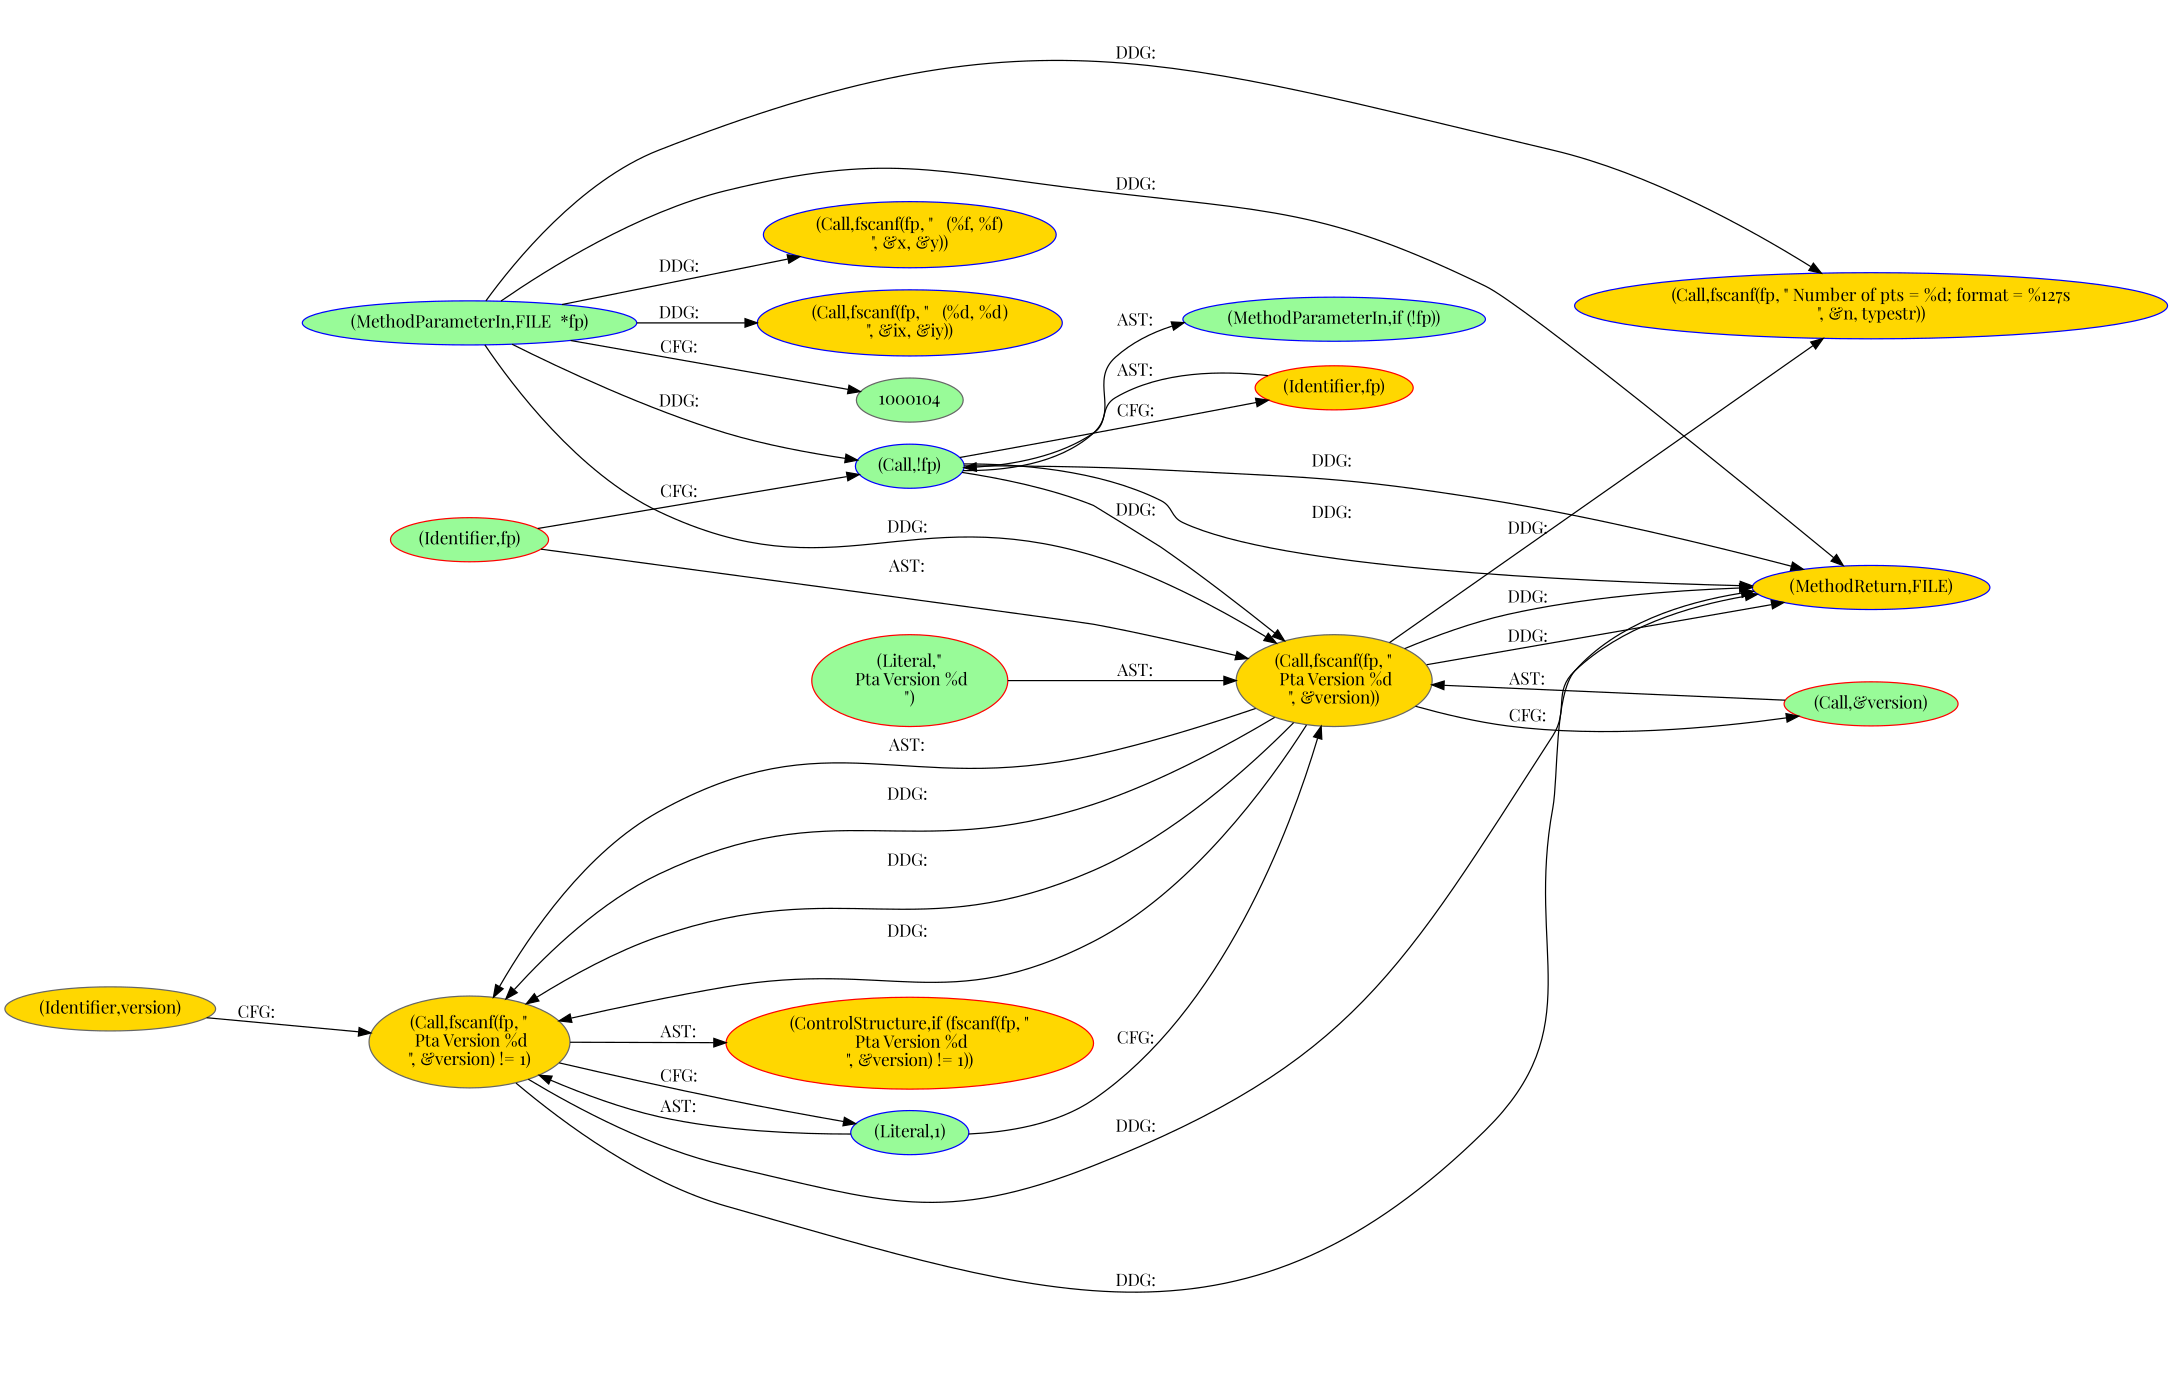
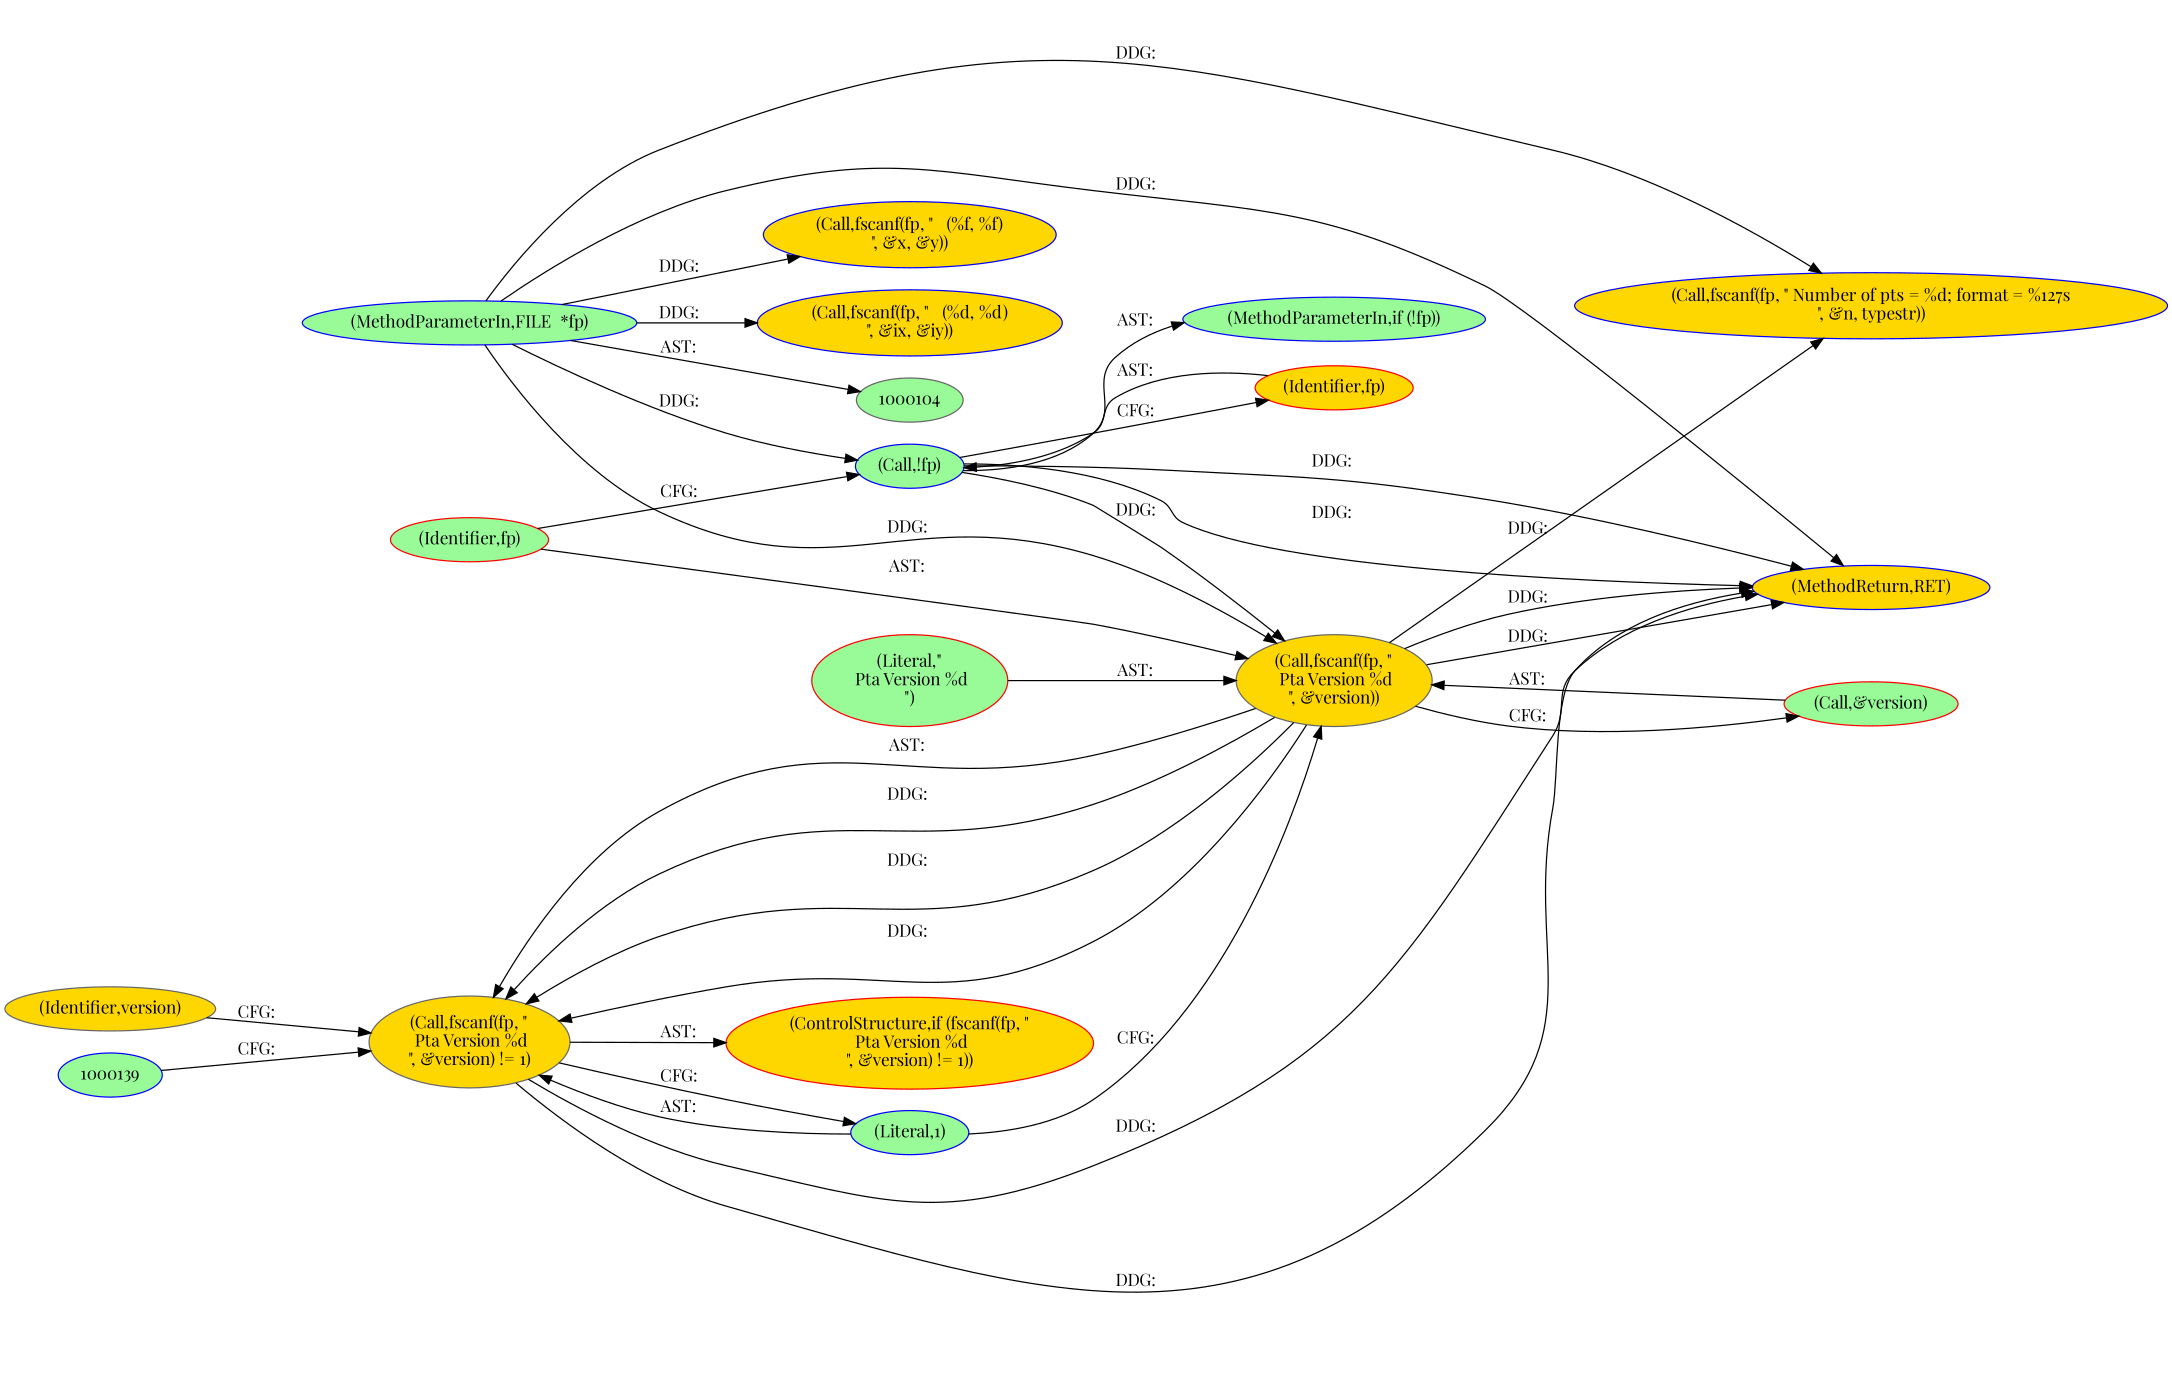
edge "(MethodParameterIn,FILE  *fp)" -> "1000104": label "CFG: " -> "AST: "
node "(MethodReturn,FILE)": label "(MethodReturn,FILE)" -> "(MethodReturn,RET)"
node "1000139": added
